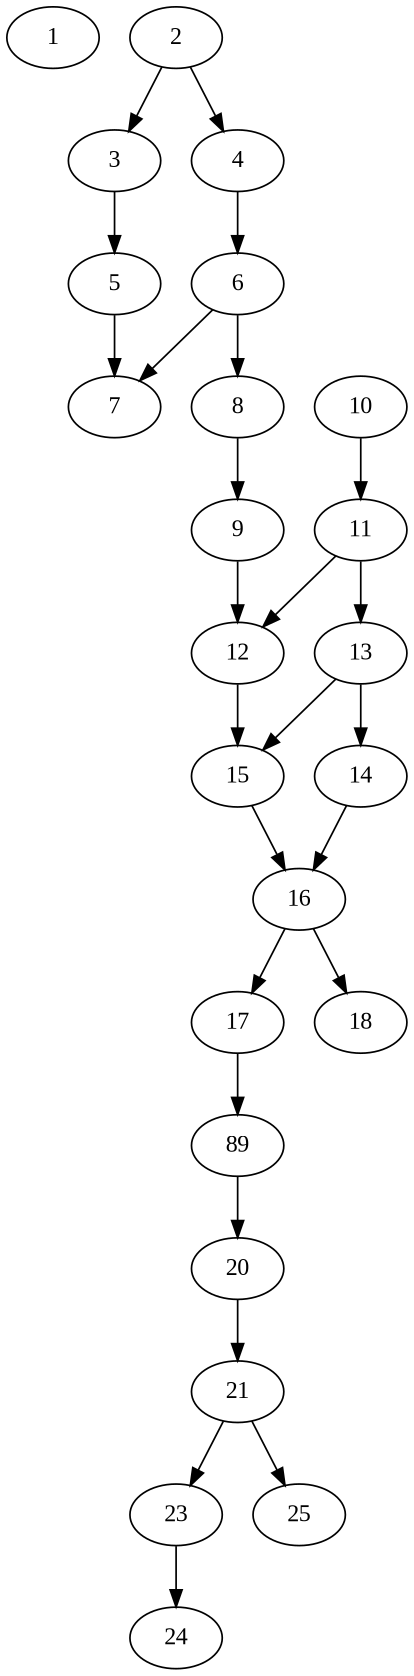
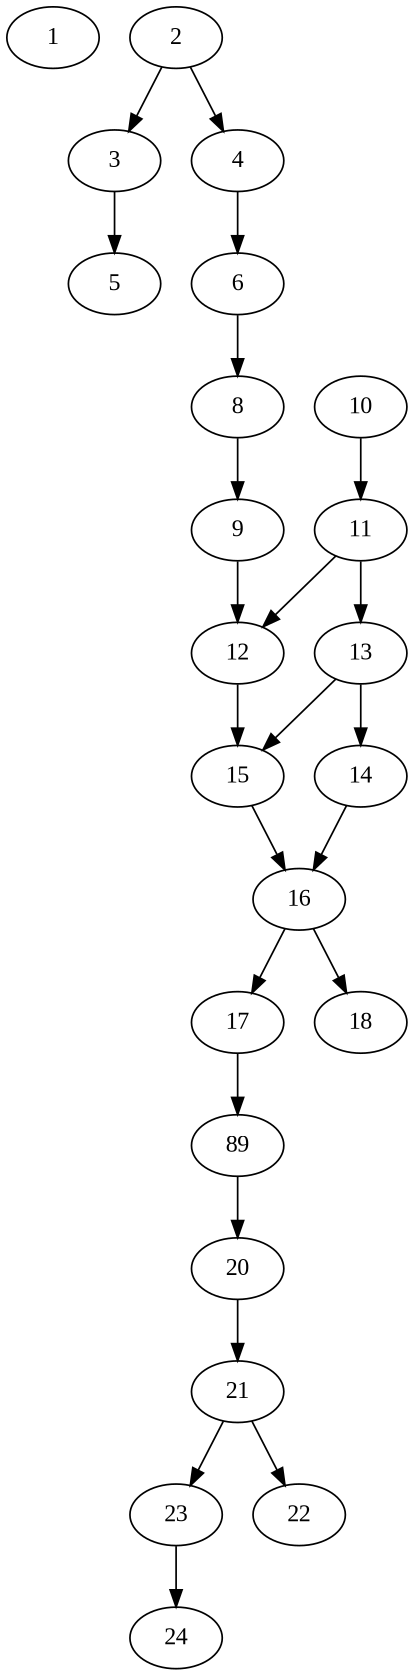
node "7": removed
node "25": label "25" -> "22"
